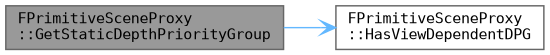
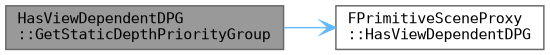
node "FPrimitiveSceneProxy ::GetStaticDepthPriorityGroup": label "FPrimitiveSceneProxy ::GetStaticDepthPriorityGroup" -> "HasViewDependentDPG ::GetStaticDepthPriorityGroup"
